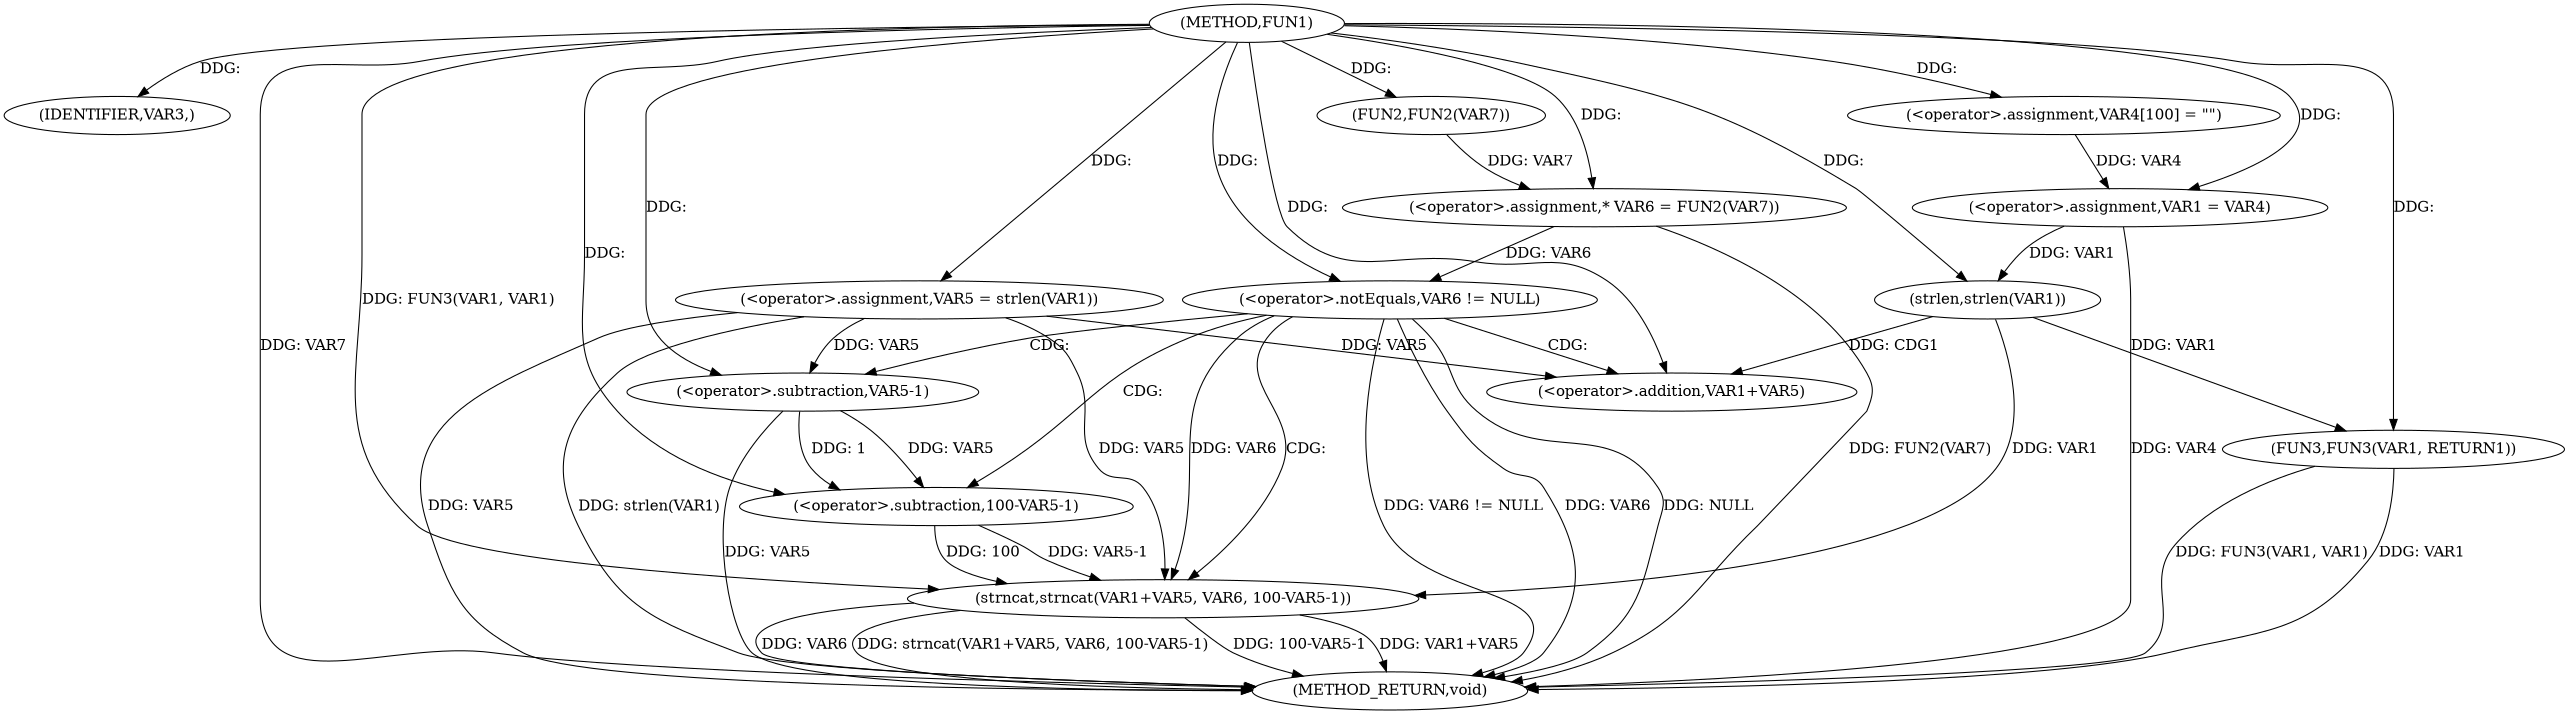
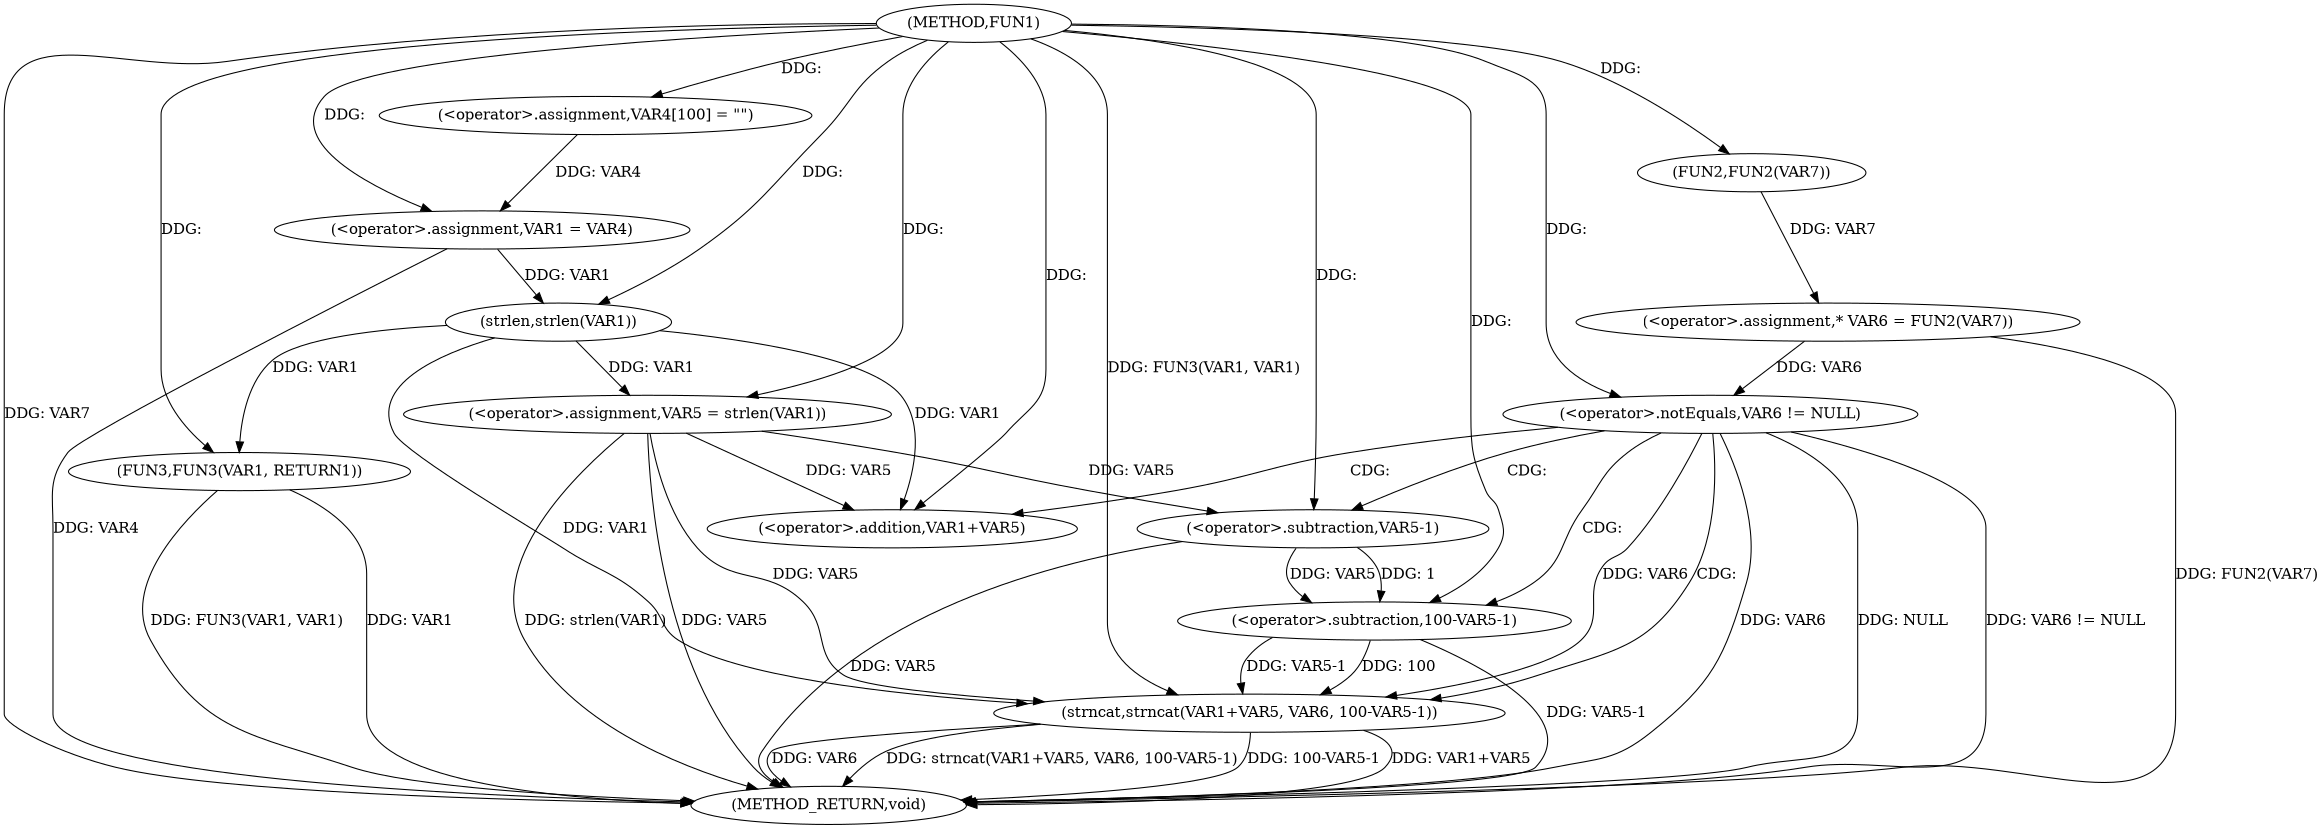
edge "(METHOD,FUN1)" -> "(<operator>.assignment,* VAR6 = FUN2(VAR7))": removed, label "DDG:"
node "(IDENTIFIER,VAR3,)": removed
edge "(strlen,strlen(VAR1))" -> "(<operator>.addition,VAR1+VAR5)": label "DDG: CDG1" -> "DDG: VAR1"
edge "(strlen,strlen(VAR1))" -> "(<operator>.assignment,VAR5 = strlen(VAR1))": added, label "DDG: VAR1"
edge "(<operator>.subtraction,100-VAR5-1)" -> "(METHOD_RETURN,void)": added, label "DDG: VAR5-1"
